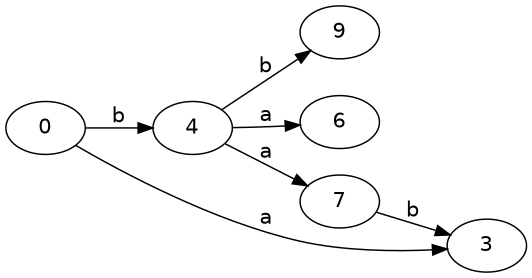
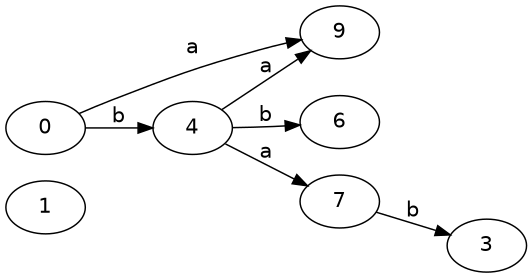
edge "4" -> "9": label "b" -> "a"
edge "4" -> "6": label "a" -> "b"
node "1": added
edge "0" -> "3": now "0" -> "9"
